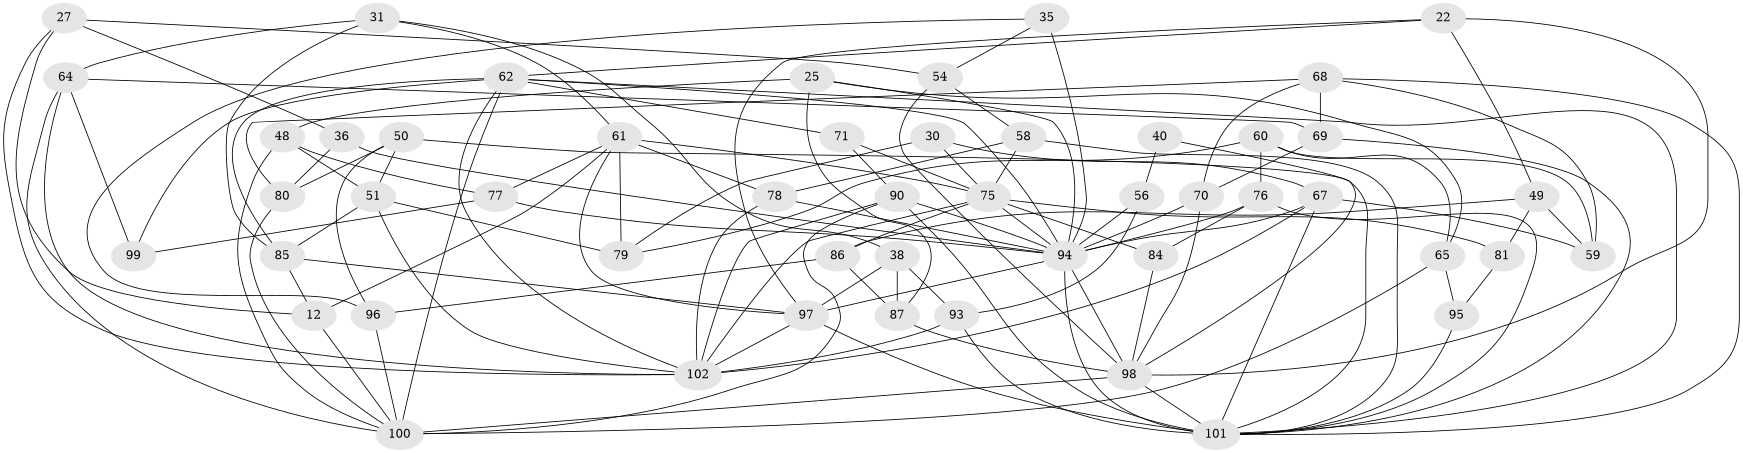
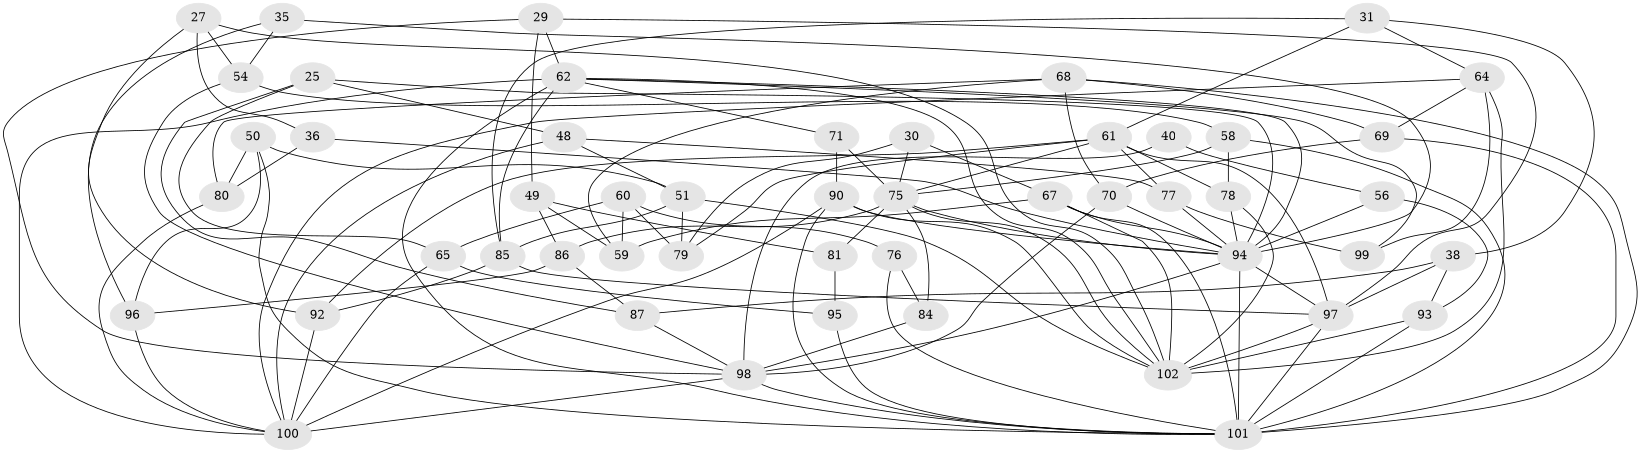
node "22": label "22" -> "29"
edge "76" -- "94": removed
node "12": label "12" -> "92"
